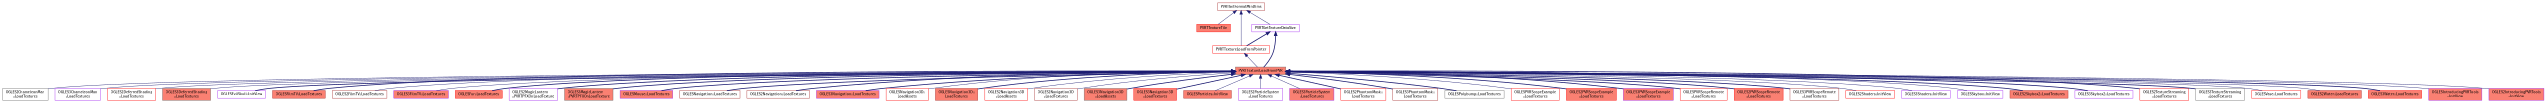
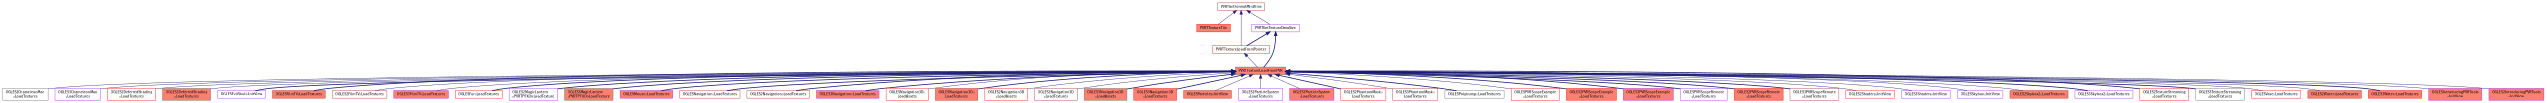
edge "OGLES2Skybox2::LoadTextures" -> "PVRTTextureLoadFromPVR": style bold -> solid
edge "OGLES3PhantomMask:: LoadTextures" -> "PVRTTextureLoadFromPVR": style bold -> solid
node "OGLESFur::LoadTextures": fillcolor salmon -> white
node "OGLESPVRScopeRemote ::LoadTextures": color red -> purple
